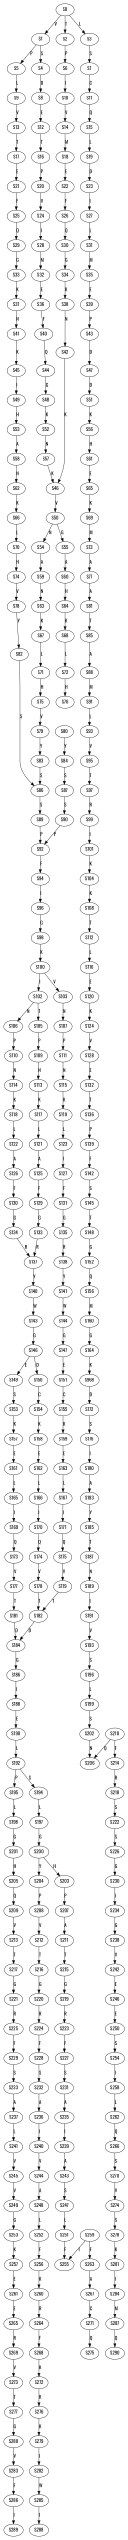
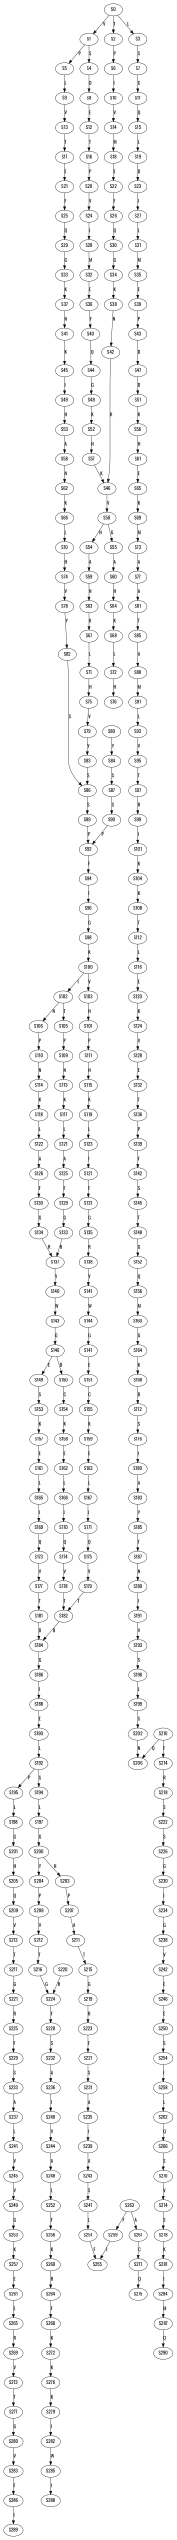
node "S968": label "S968" -> "S168"
edge "S216" -> "S220": now "S216" -> "S224"
edge "S259" -> "S263": reversed
